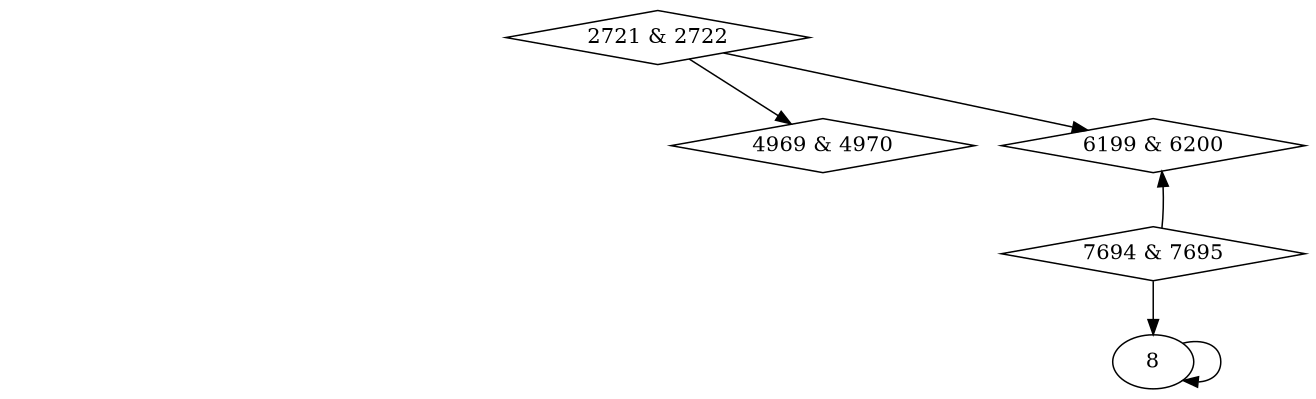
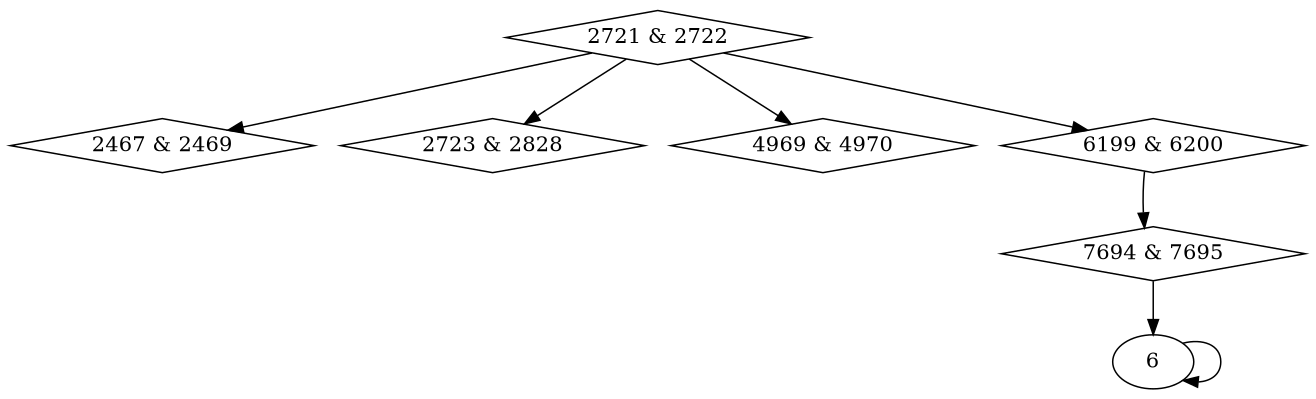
node "2467 & 2469": added
node "2723 & 2828": added
edge "7694 & 7695" -> "6199 & 6200": reversed
node "8": label "8" -> "6"
